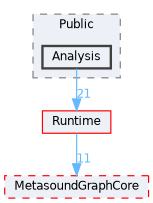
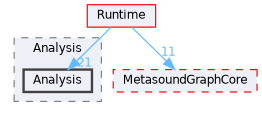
cluster "Public": label "Public" -> "Analysis"
edge "Analysis" -> "Runtime": reversed
